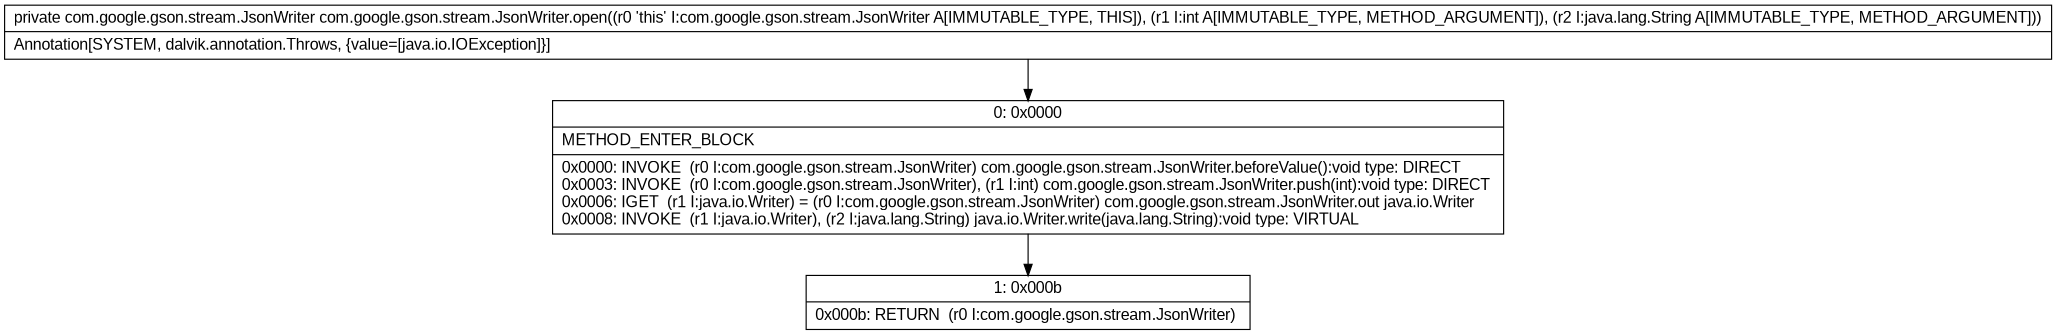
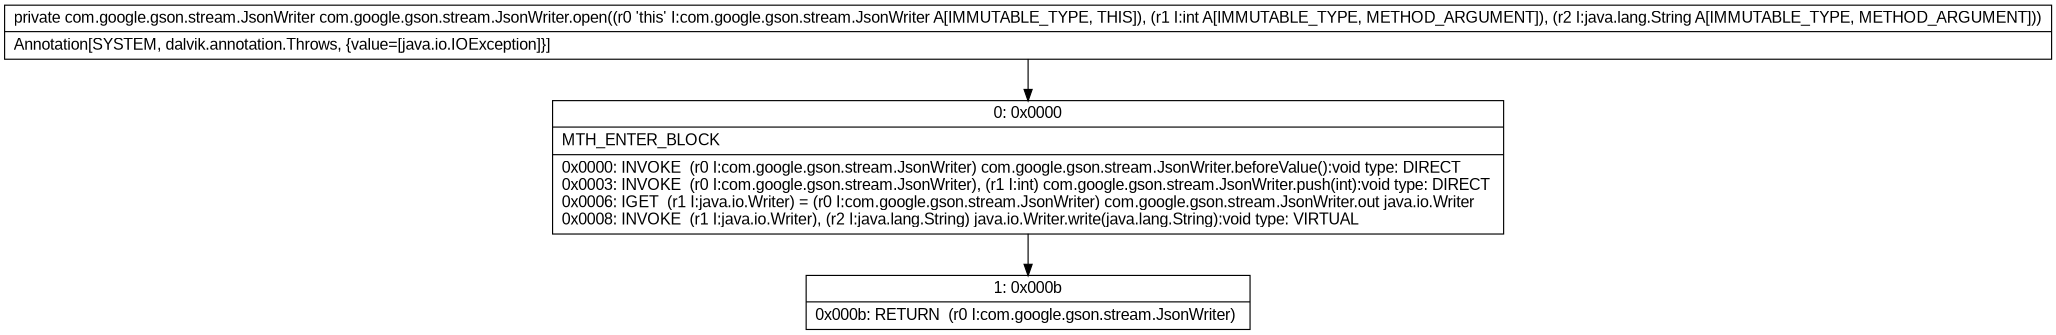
node "0: 0x0000": text "METHOD_ENTER_BLOCK" -> "MTH_ENTER_BLOCK"
